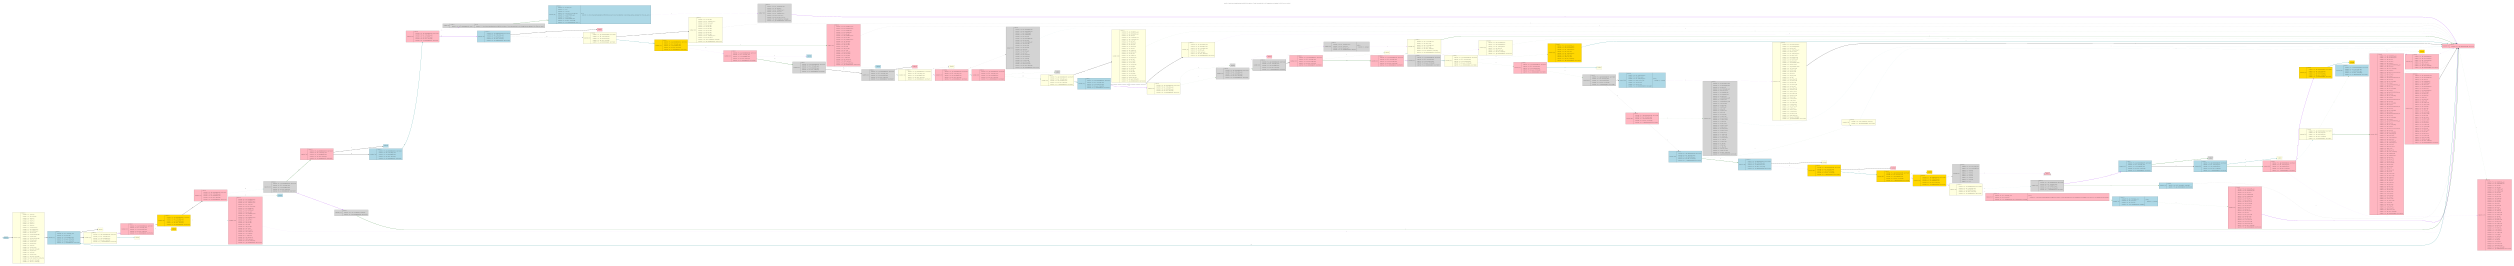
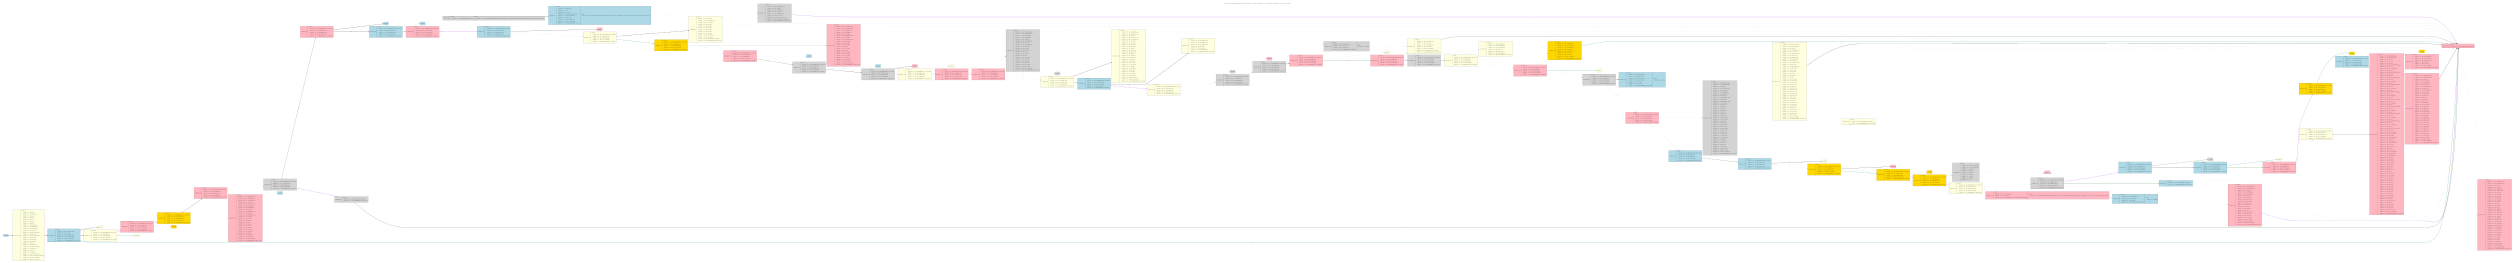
node "0x402252": added
